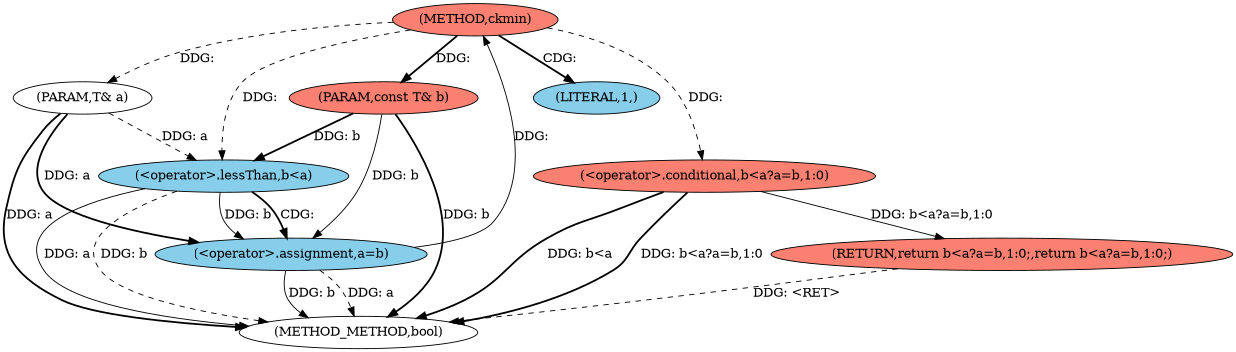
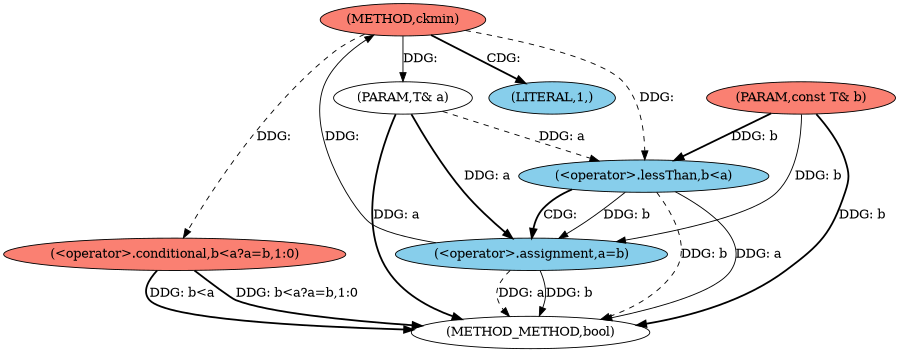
edge "(METHOD,ckmin)" -> "(PARAM,T& a)": style dashed -> solid
edge "(METHOD,ckmin)" -> "(PARAM,const T& b)": removed, label "DDG:"
node "(RETURN,return b<a?a=b,1:0;,return b<a?a=b,1:0;)": removed
